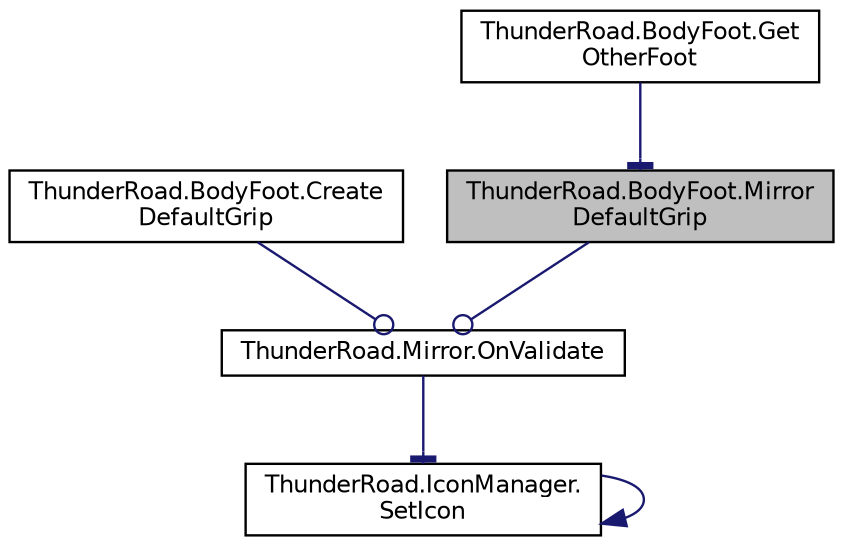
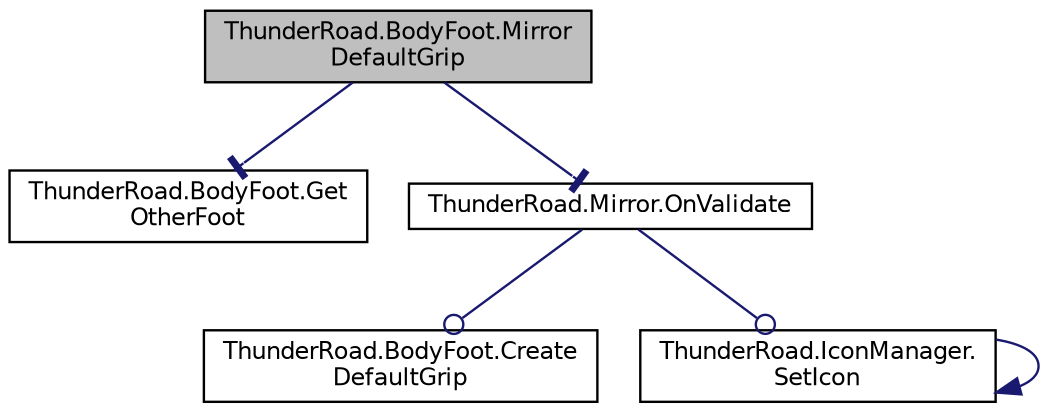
edge "ThunderRoad.BodyFoot.Get OtherFoot" -> "ThunderRoad.BodyFoot.Mirror DefaultGrip": reversed
edge "ThunderRoad.BodyFoot.Create DefaultGrip" -> "ThunderRoad.Mirror.OnValidate": reversed
edge "ThunderRoad.BodyFoot.Mirror DefaultGrip" -> "ThunderRoad.Mirror.OnValidate": arrowhead odot -> tee
edge "ThunderRoad.Mirror.OnValidate" -> "ThunderRoad.IconManager. SetIcon": arrowhead tee -> odot
